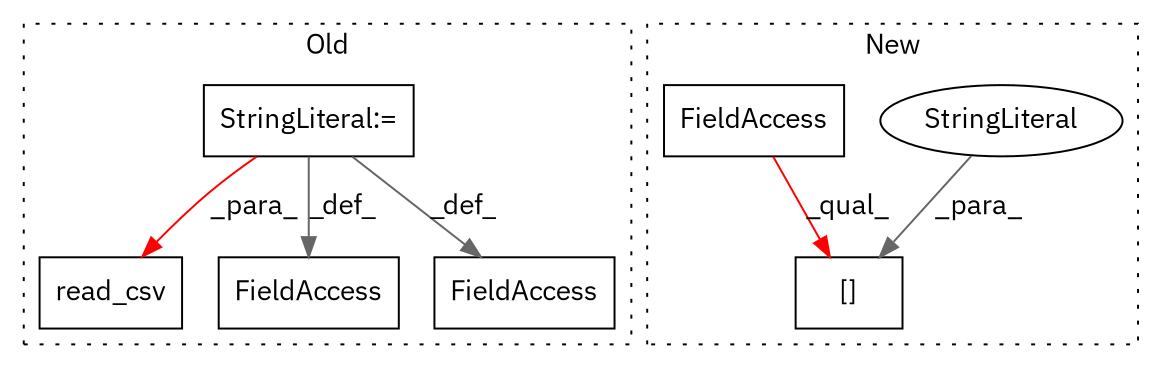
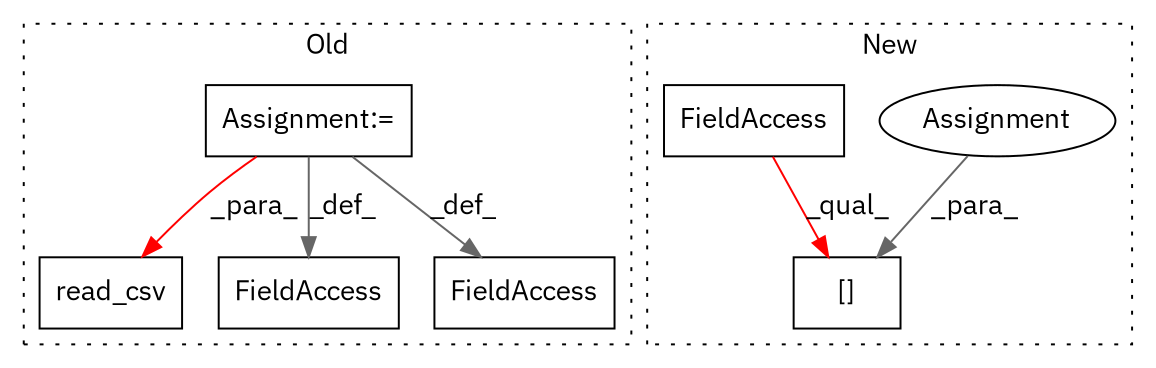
node "StringLiteral:=": label "StringLiteral:=" -> "Assignment:="
node "StringLiteral": label "StringLiteral" -> "Assignment"
